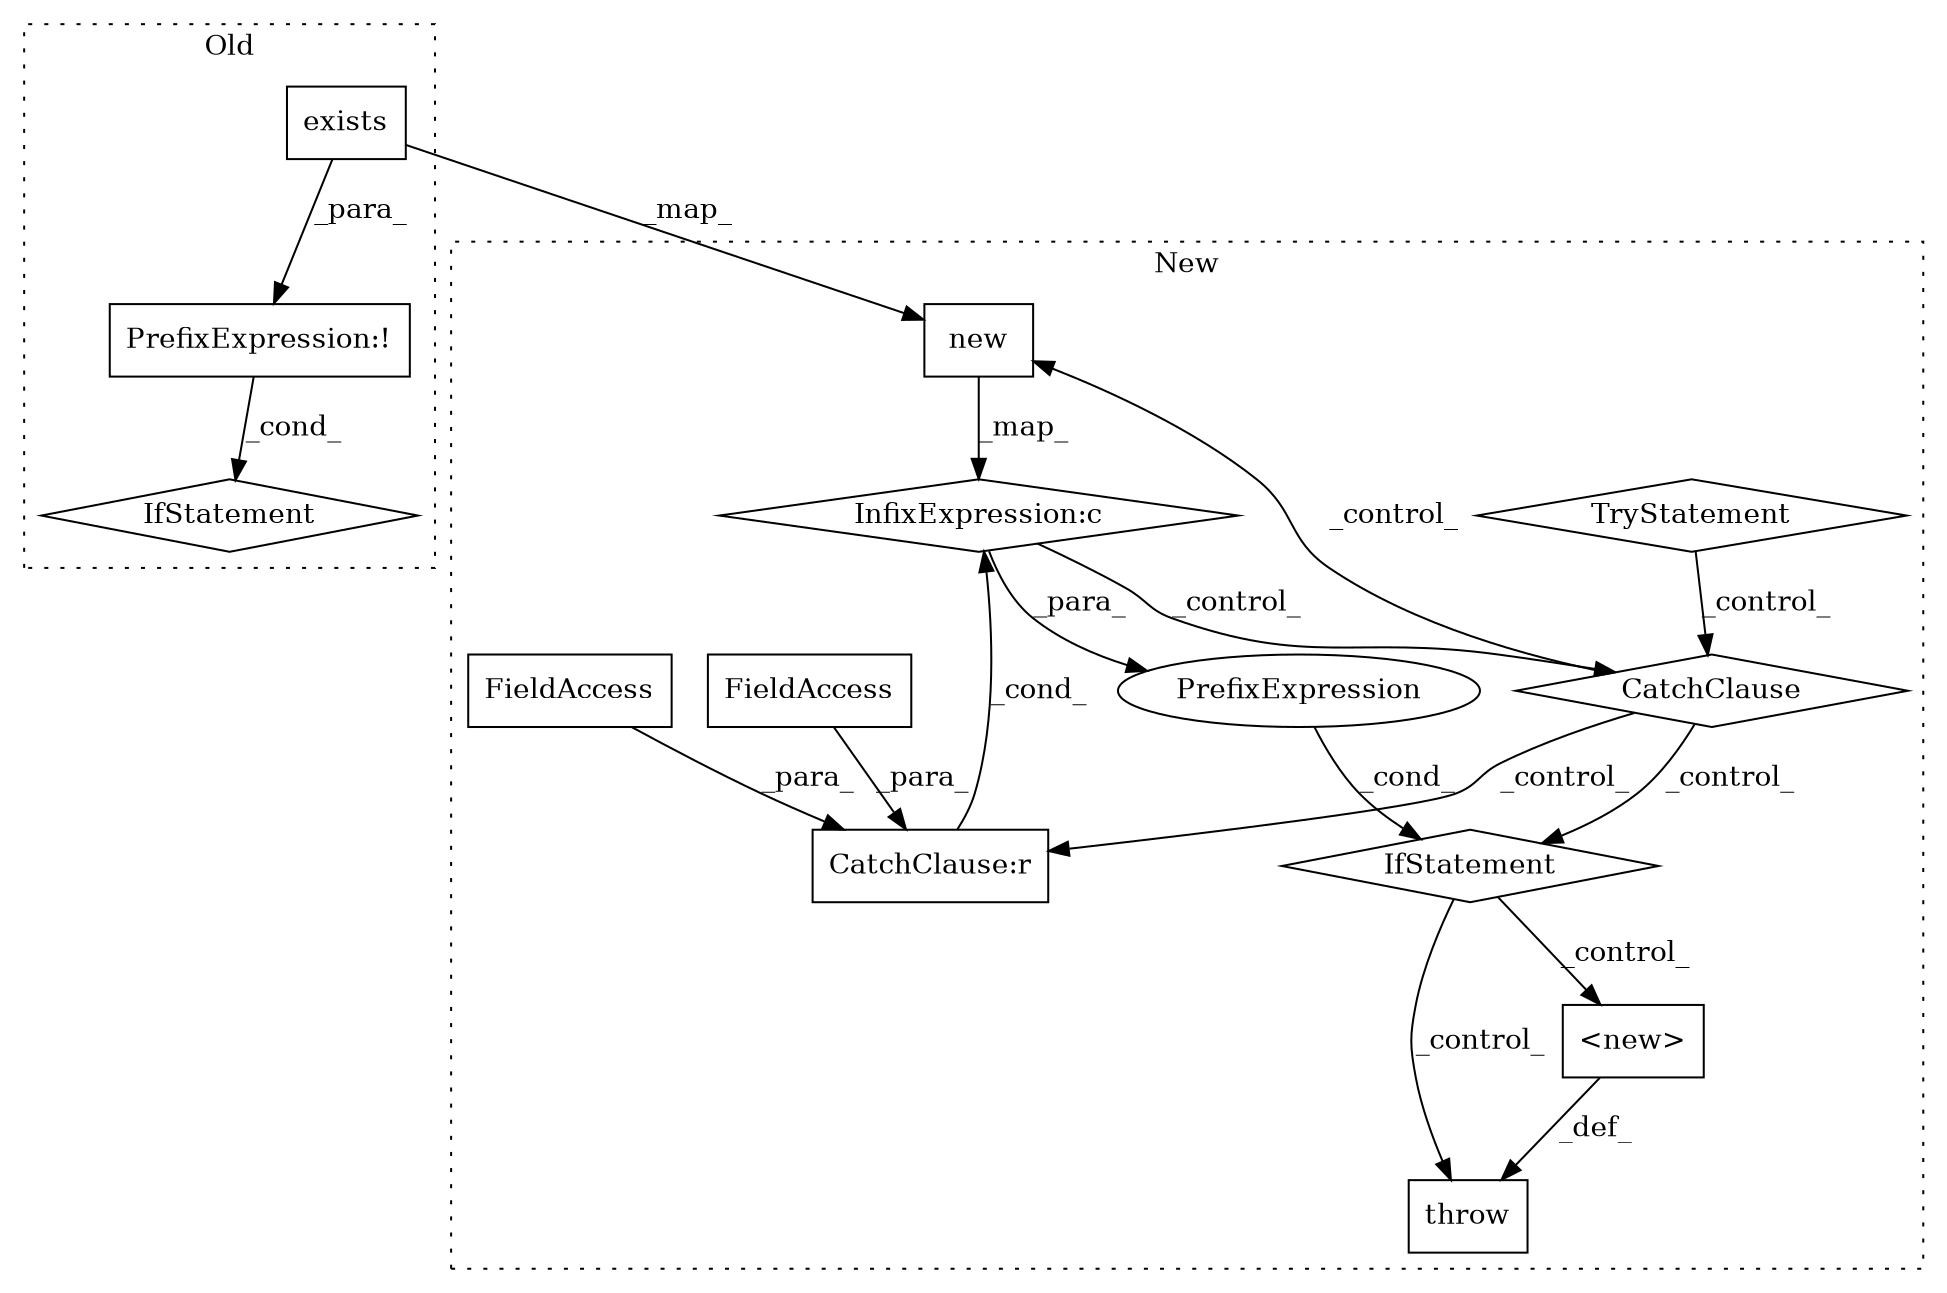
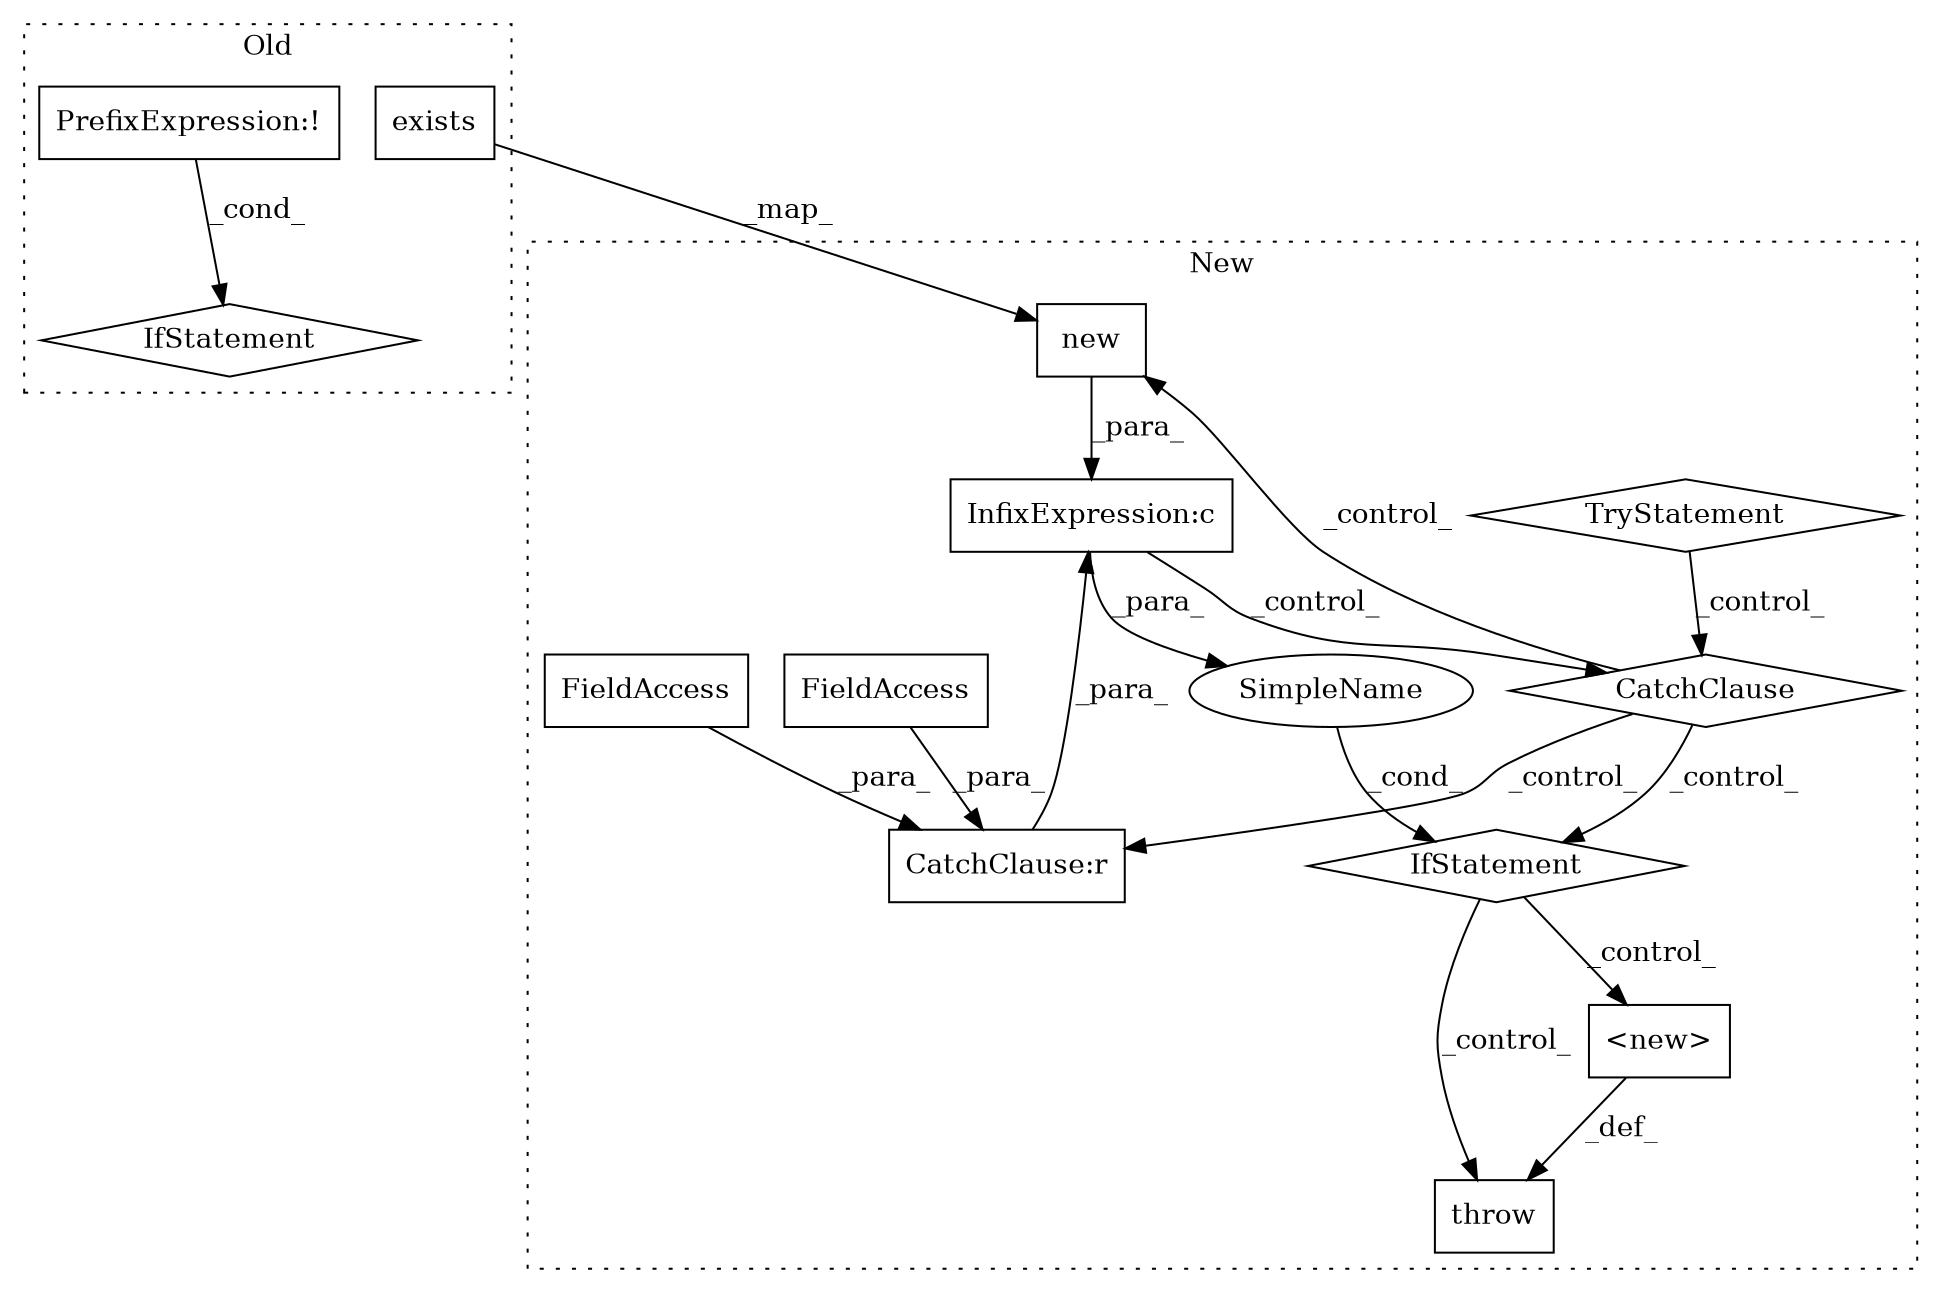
edge "exists" -> "PrefixExpression:!": removed, label "_para_"
edge "new" -> "InfixExpression:c": label "_map_" -> "_para_"
node "InfixExpression:c": shape diamond -> box
edge "CatchClause:r" -> "InfixExpression:c": label "_cond_" -> "_para_"
node "PrefixExpression": label "PrefixExpression" -> "SimpleName"
